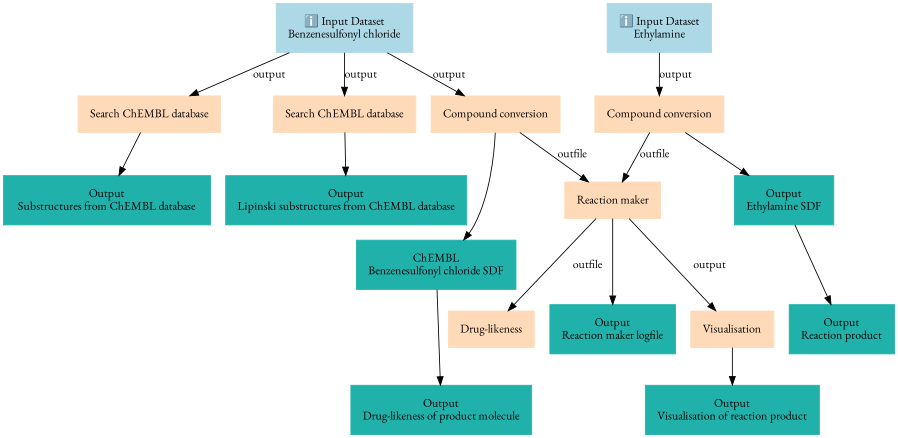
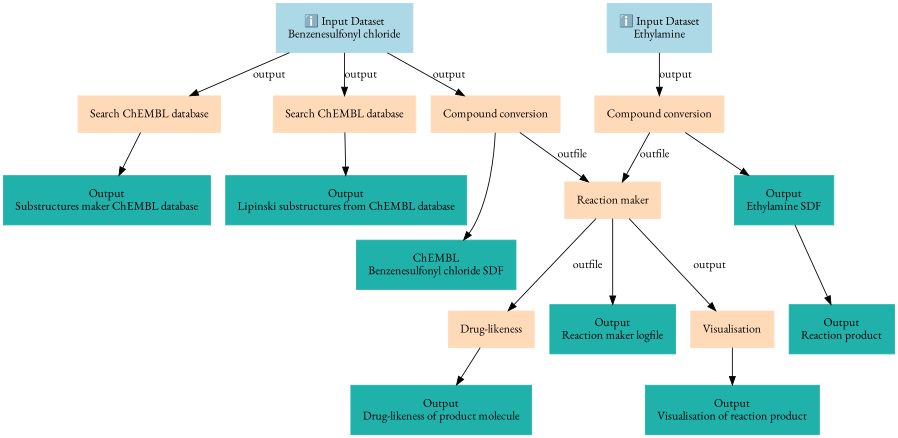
node "Output Substructures from ChEMBL database": label "Output Substructures from ChEMBL database" -> "Output Substructures maker ChEMBL database"
edge "ChEMBL Benzenesulfonyl chloride SDF" -> "Output Drug-likeness of product molecule": now "Drug-likeness" -> "Output Drug-likeness of product molecule"
